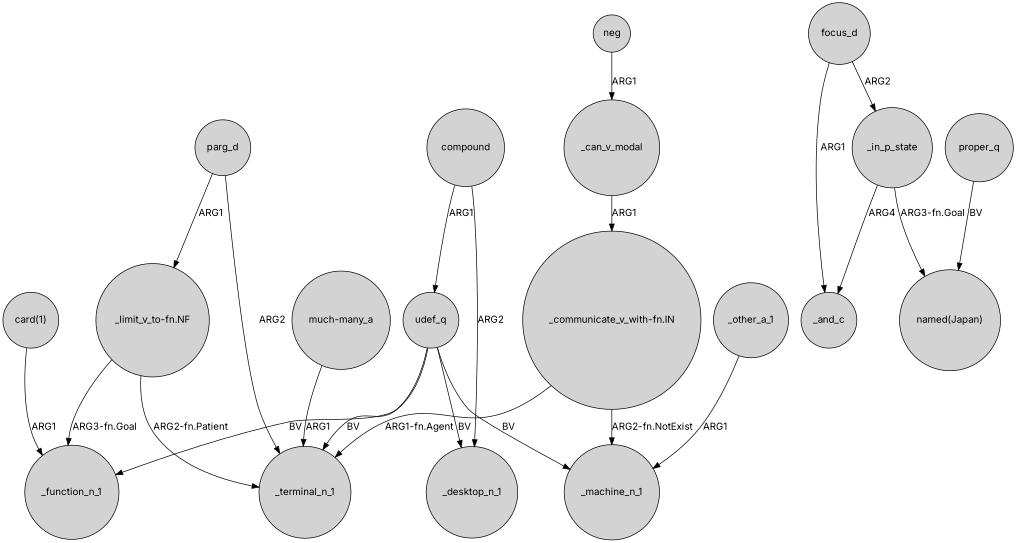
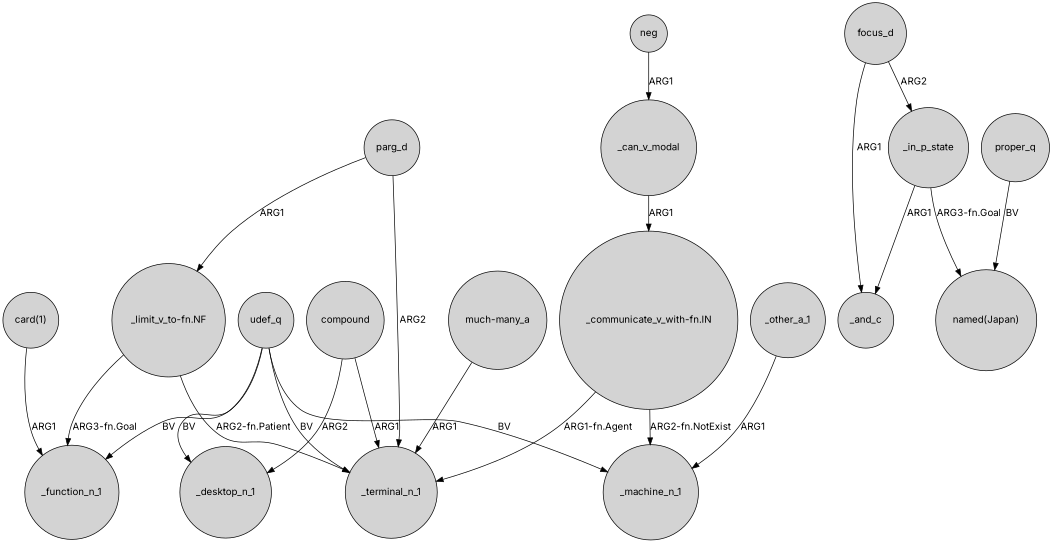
edge "_in_p_state" -> "_and_c": label "ARG4" -> "ARG1"
edge "compound" -> "udef_q": now "compound" -> "_terminal_n_1"
